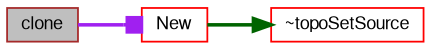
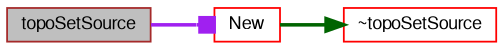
node "clone": label "clone" -> "topoSetSource"
